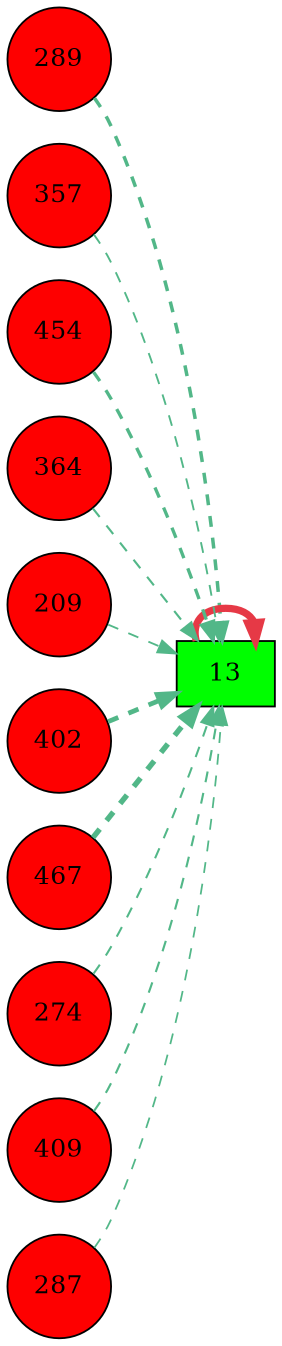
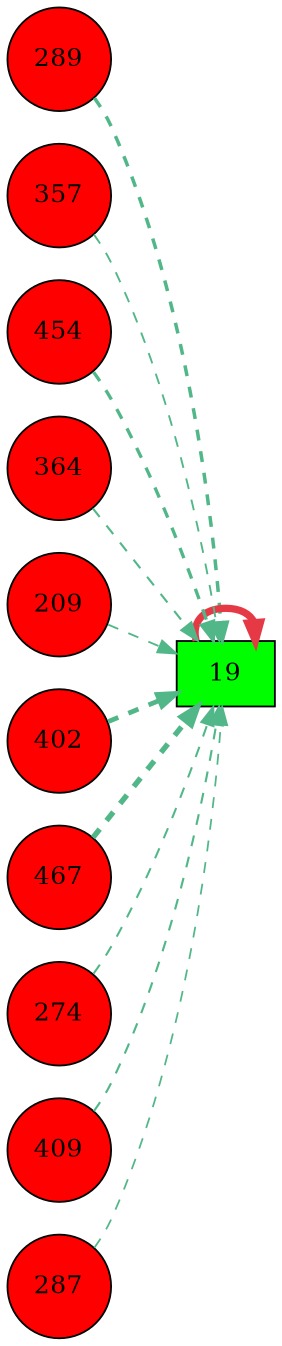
node "13": label "13" -> "19"
